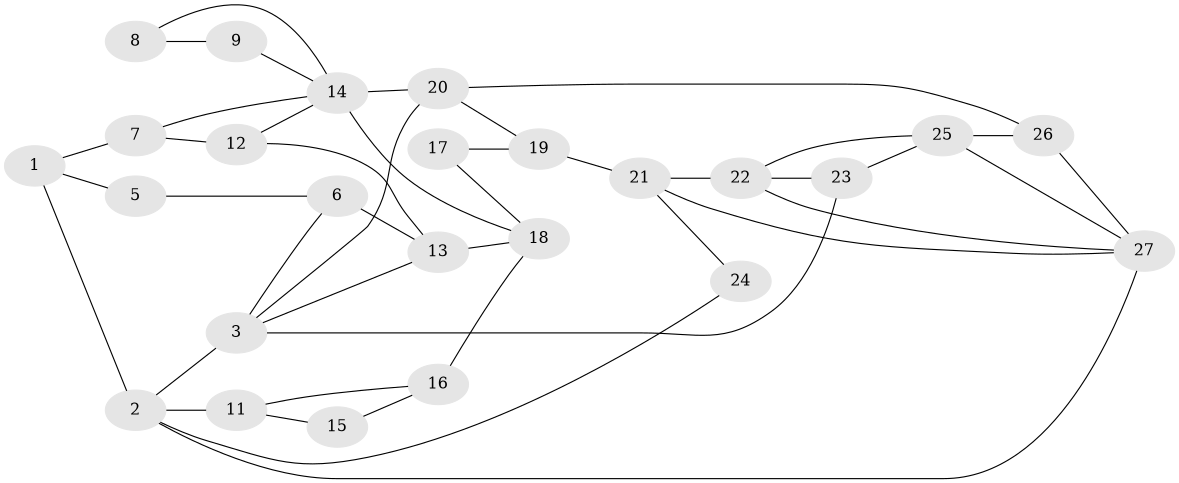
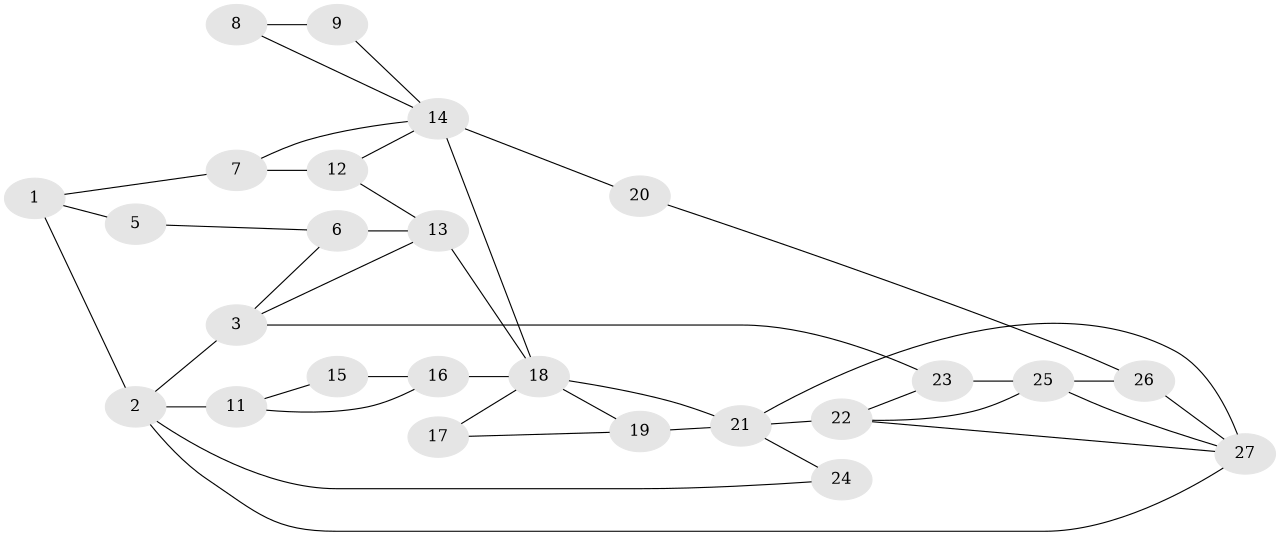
edge "20" -- "19": now "18" -- "19"
edge "20" -- "3": removed
edge "18" -- "21": added
